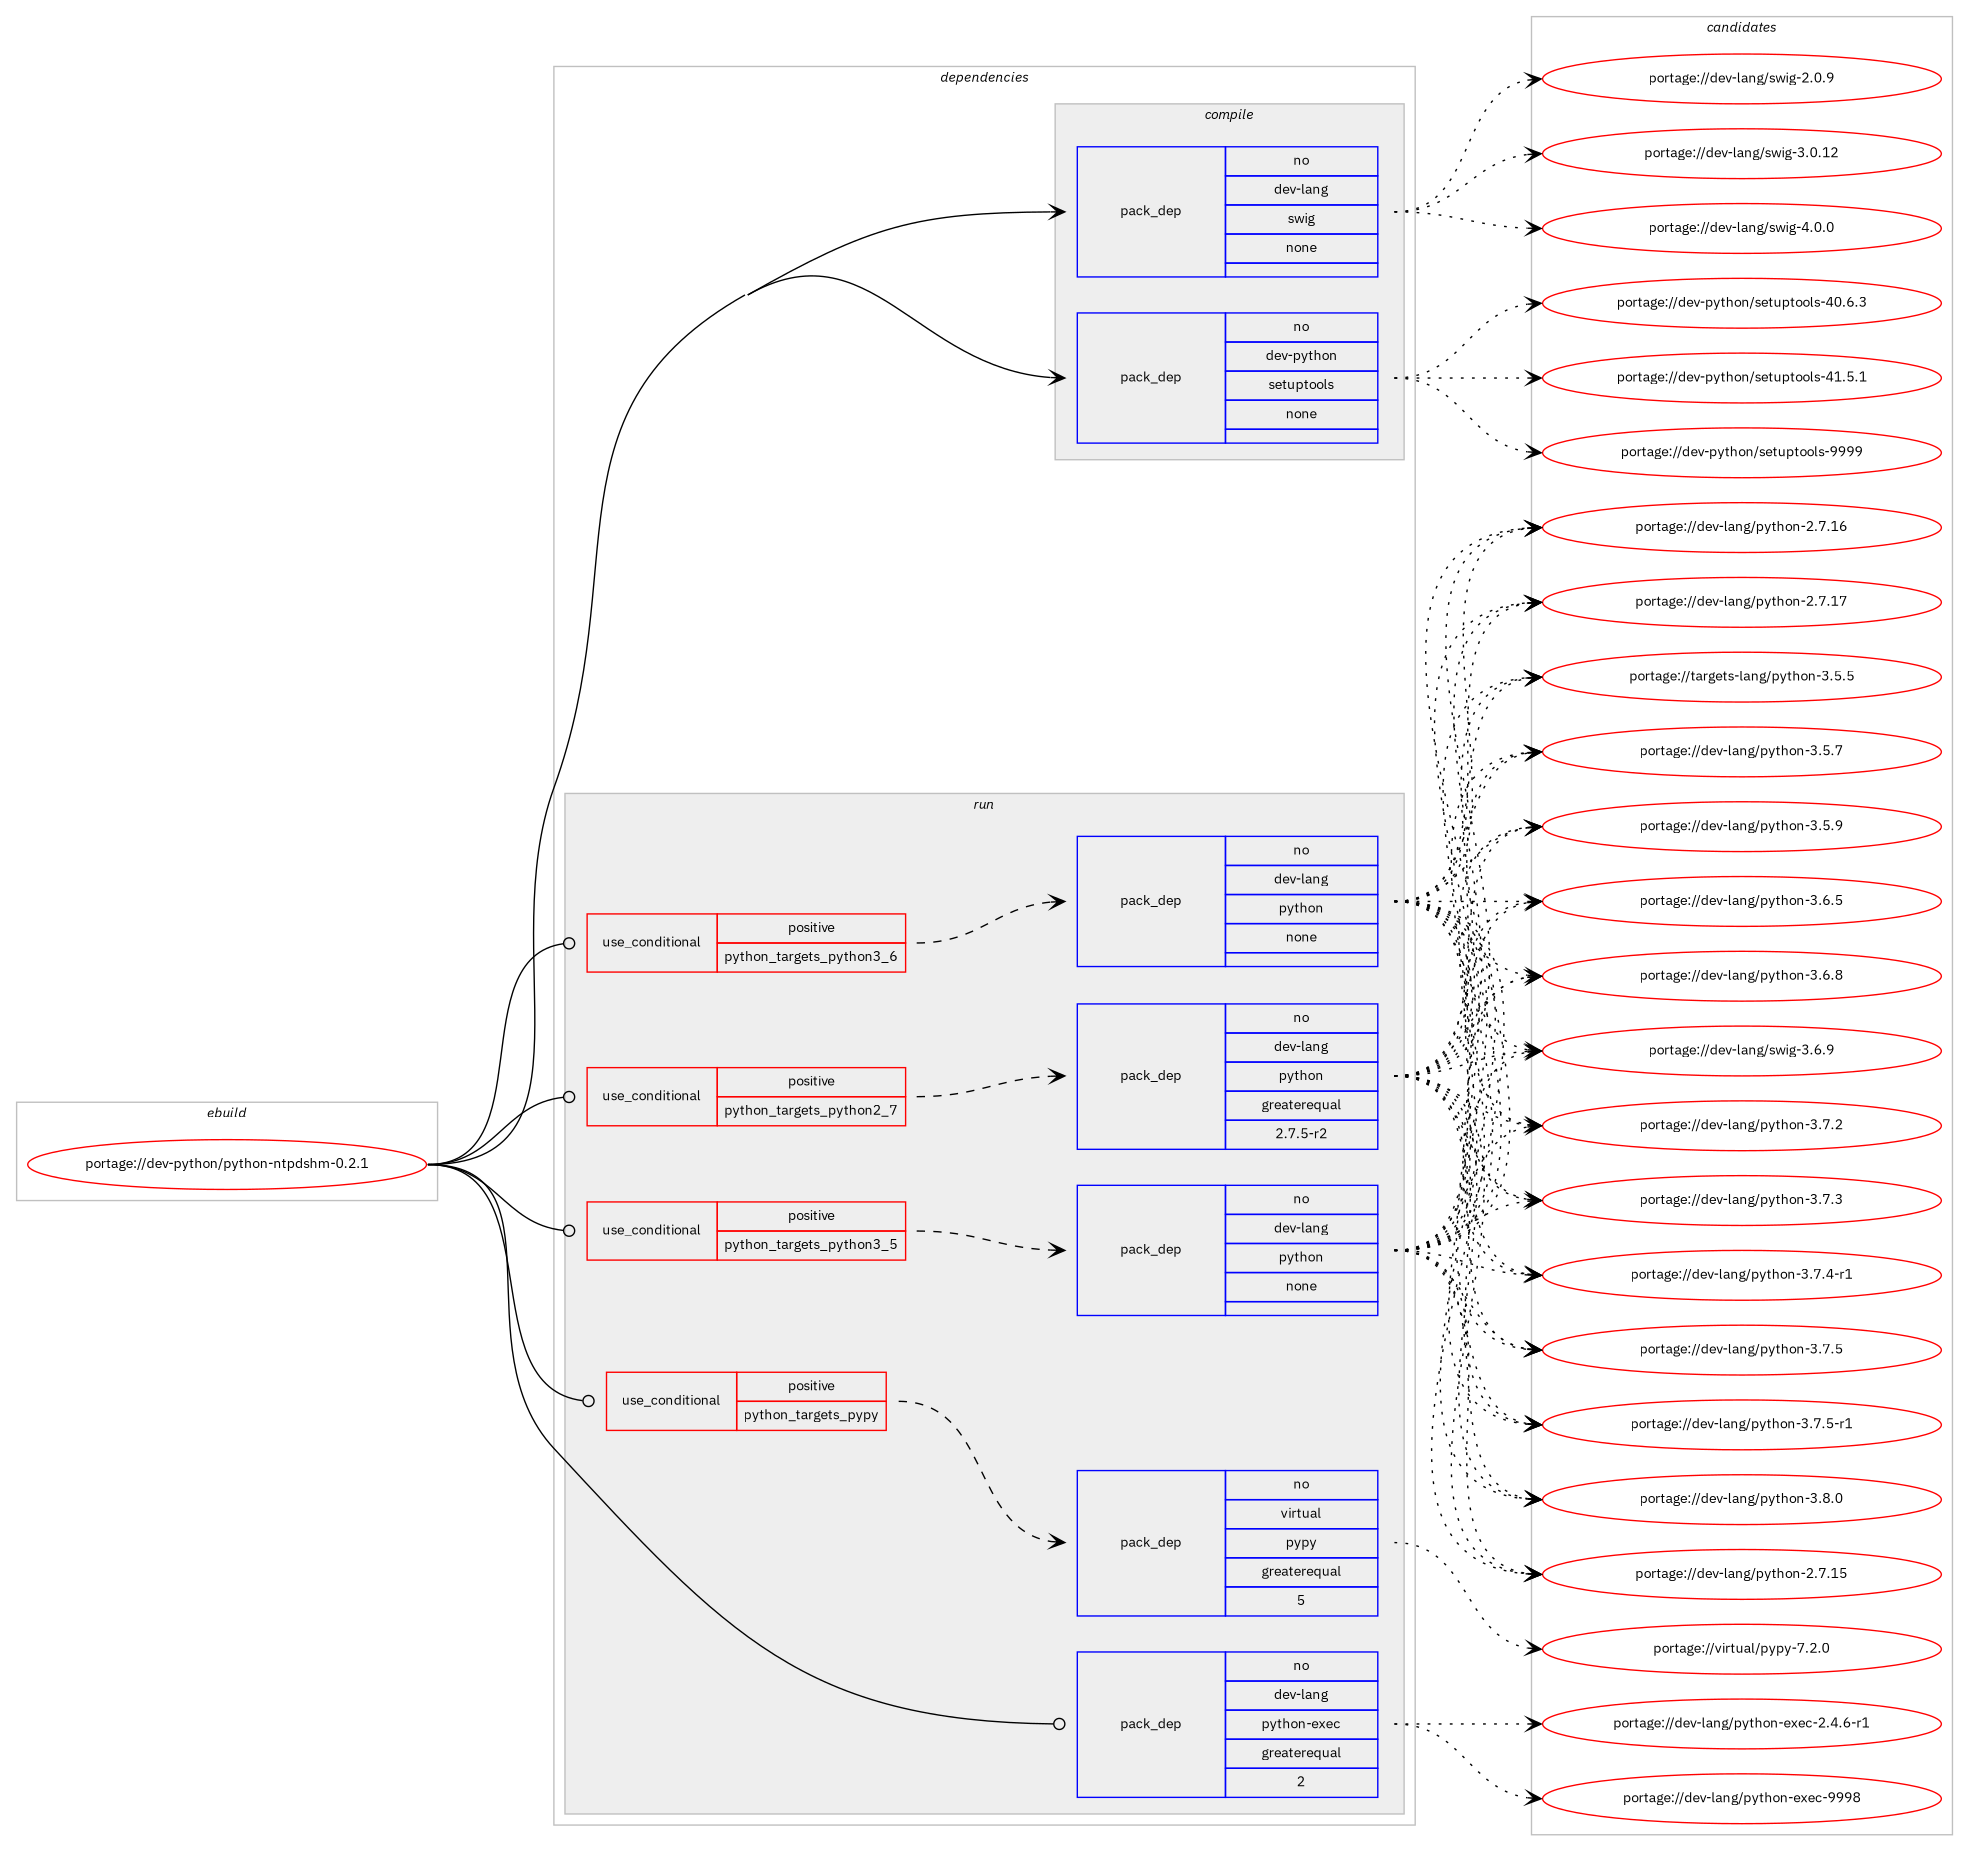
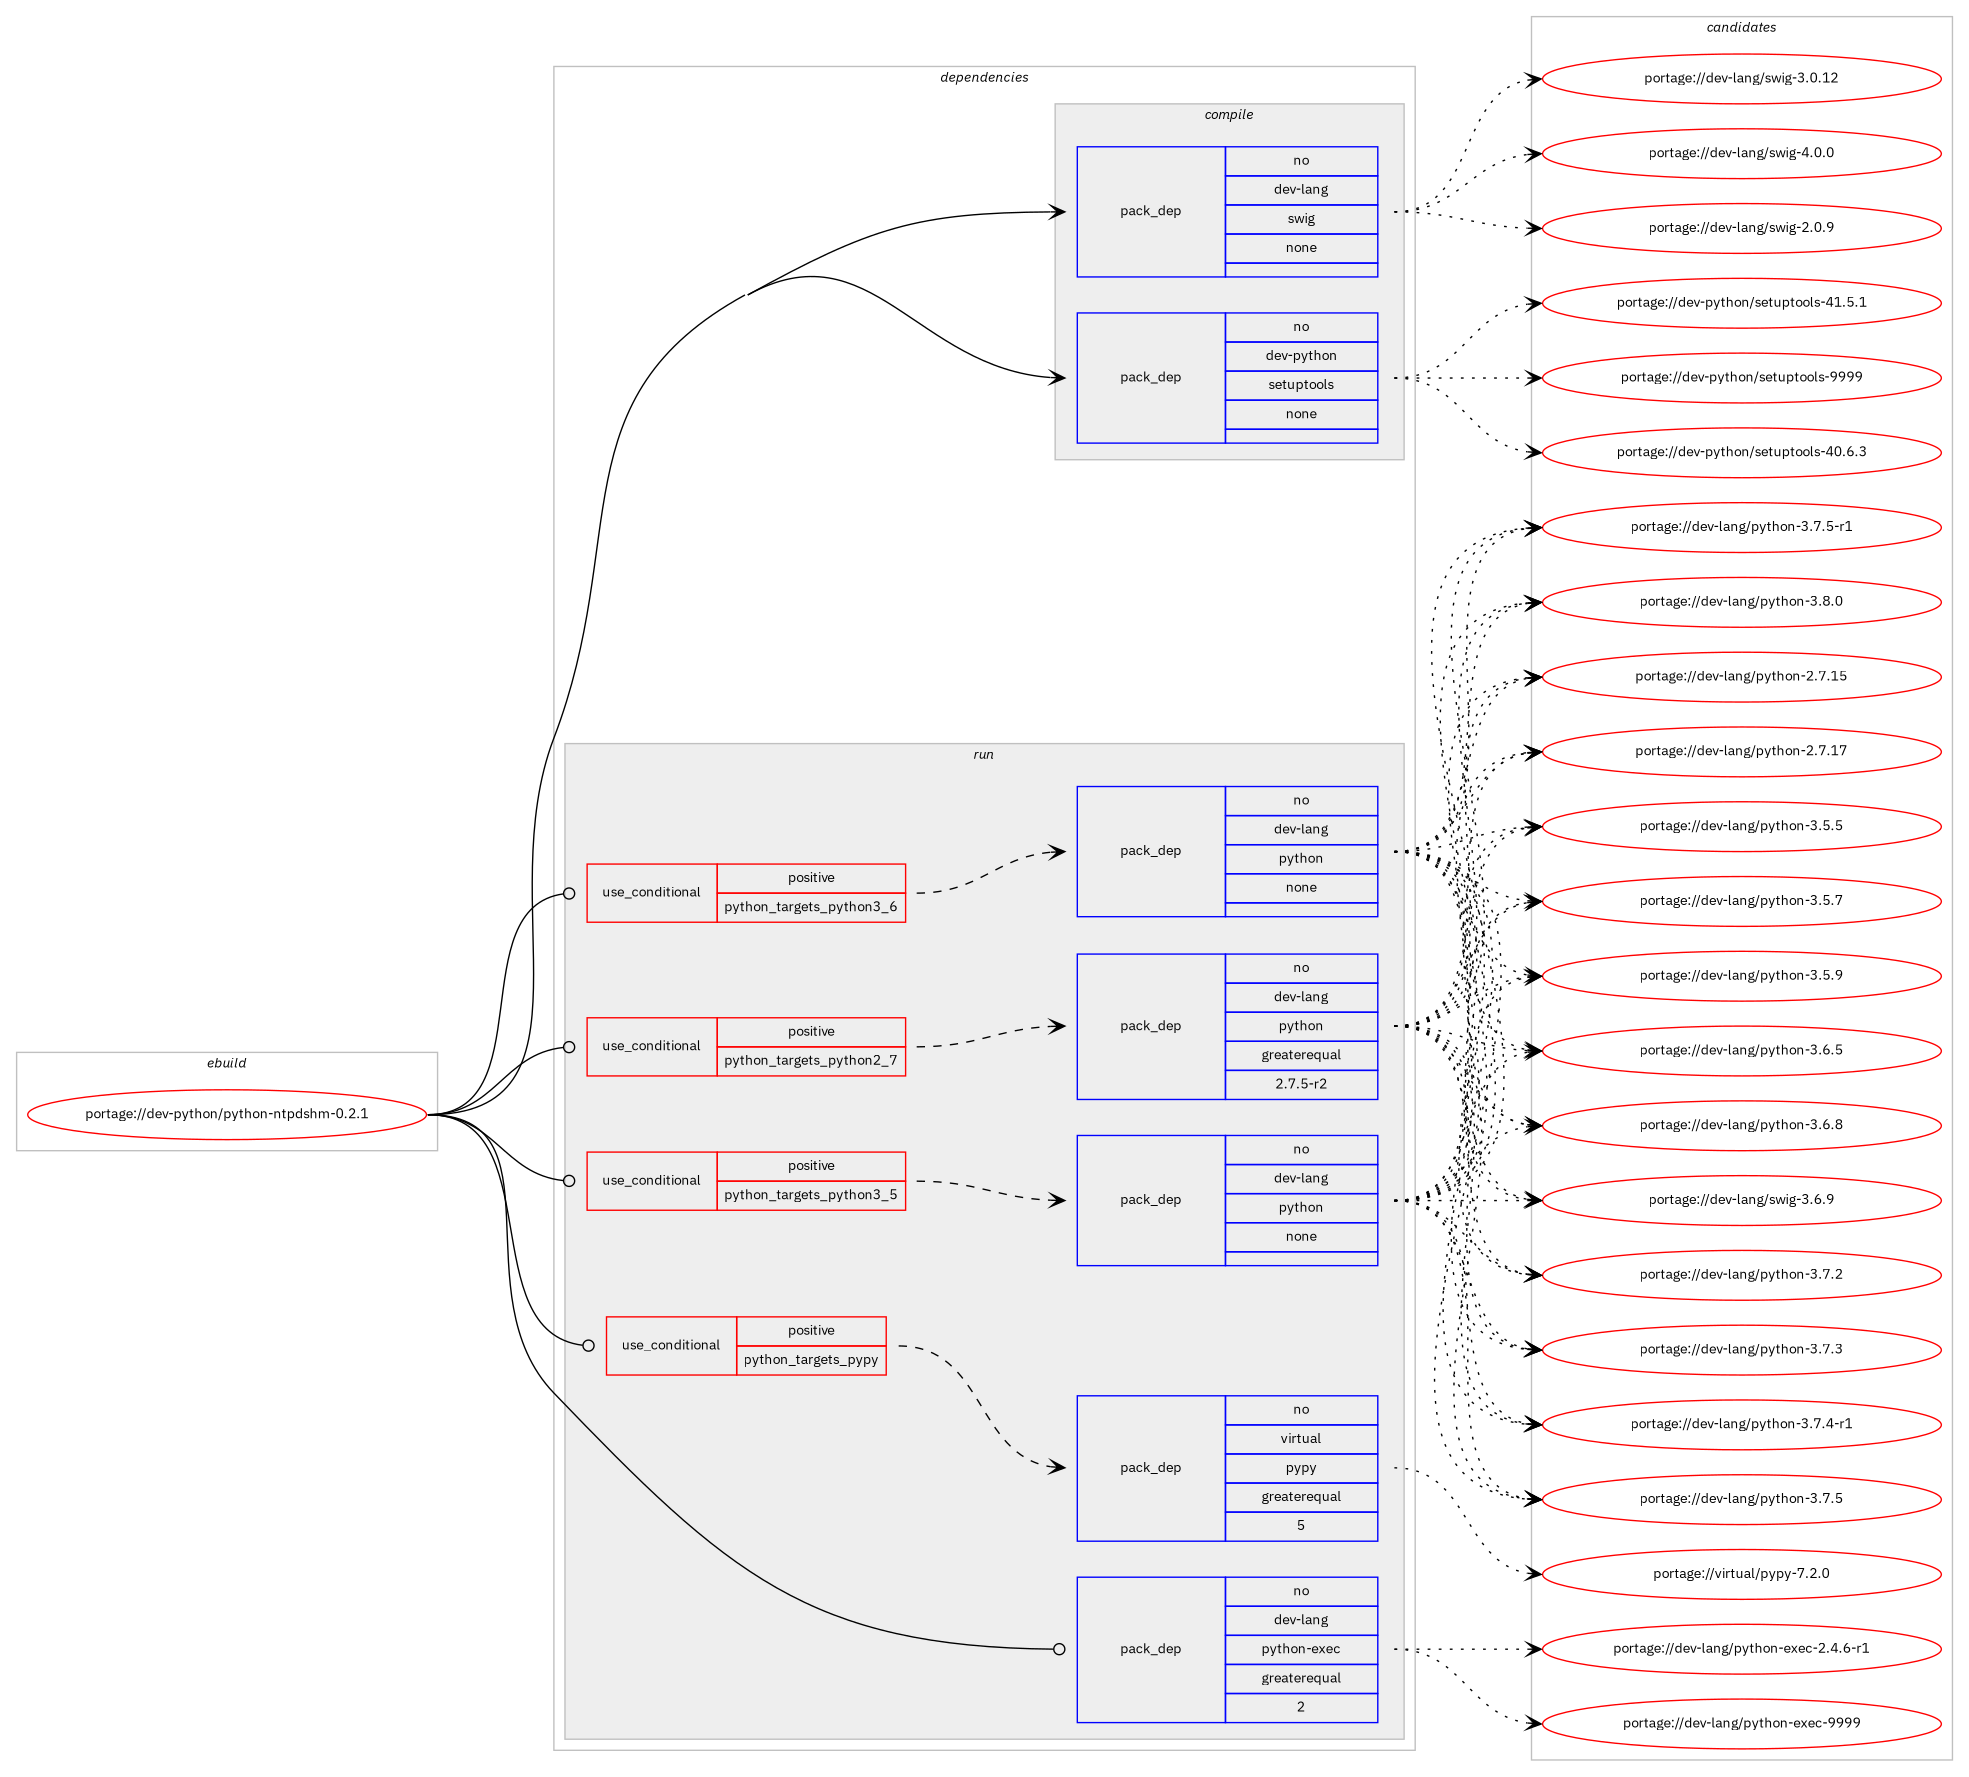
node "portage://dev-lang/python-2.7.16": removed
node "portage://targets-lang/python-3.5.5": label "portage://targets-lang/python-3.5.5" -> "portage://dev-lang/python-3.5.5"
node "portage://dev-lang/python-exec-9998": label "portage://dev-lang/python-exec-9998" -> "portage://dev-lang/python-exec-9999"
